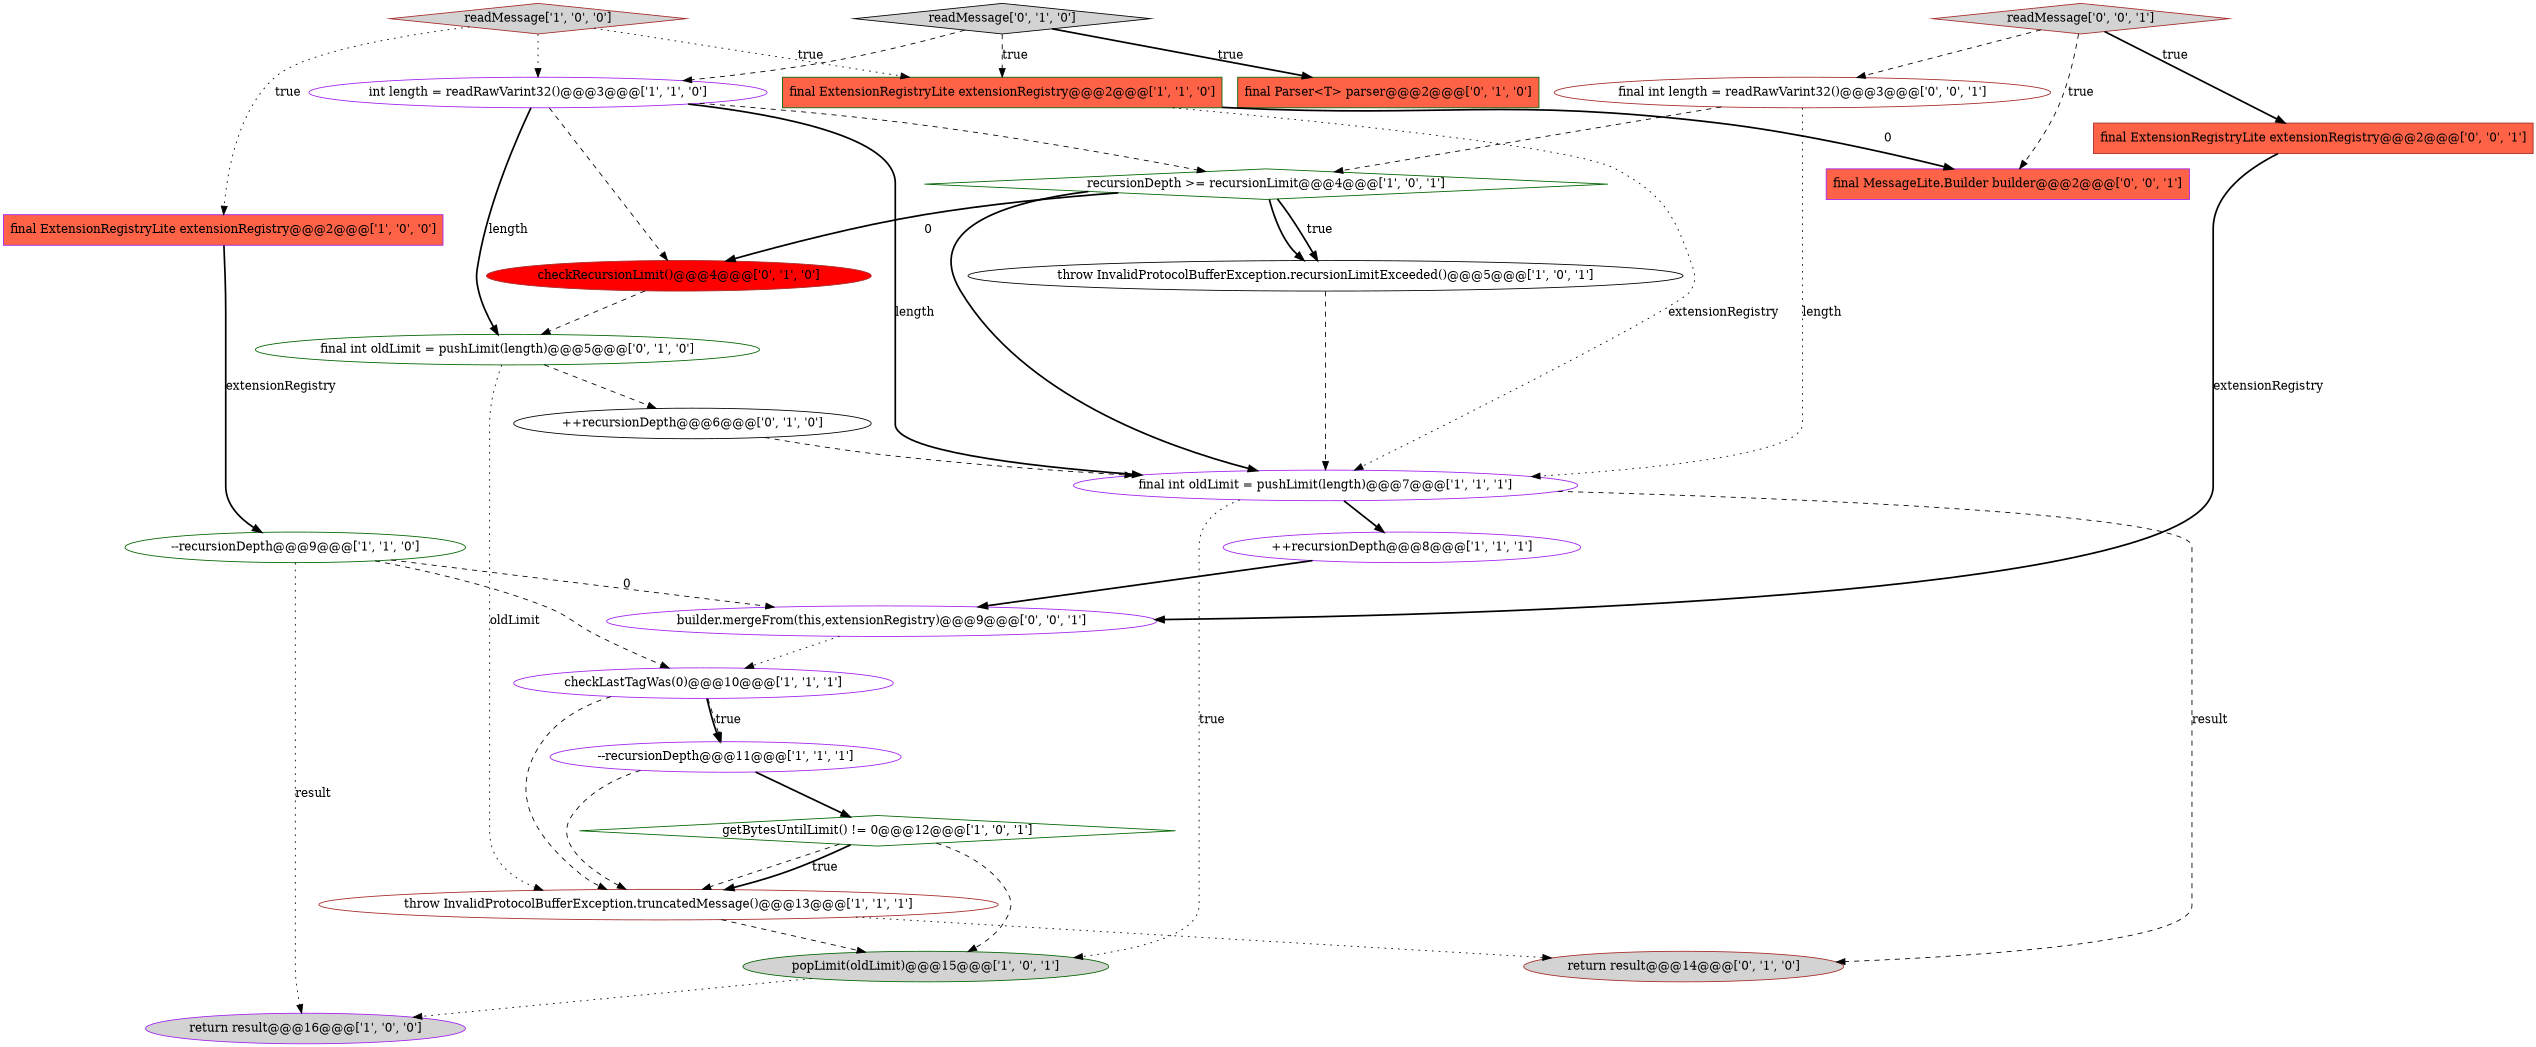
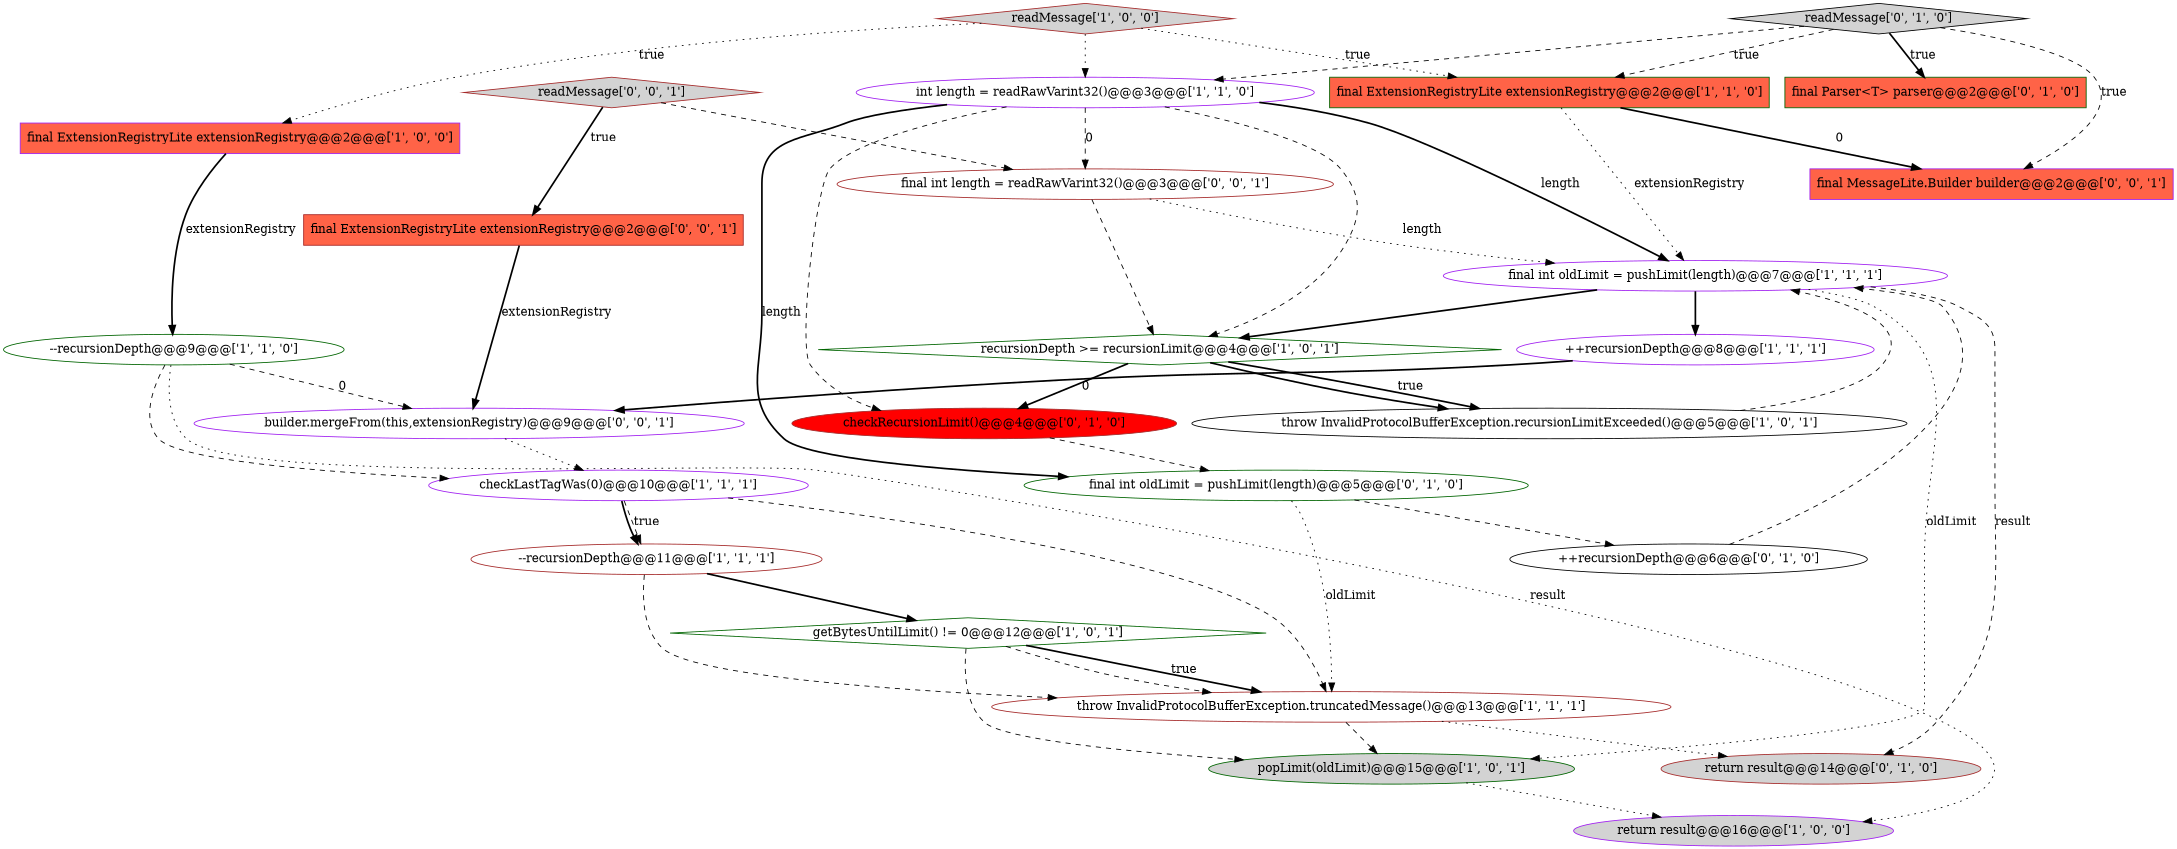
edge "readMessage['0', '0', '1']" -> "final MessageLite.Builder builder@@@2@@@['0', '0', '1']": now "readMessage['0', '1', '0']" -> "final MessageLite.Builder builder@@@2@@@['0', '0', '1']"
edge "int length = readRawVarint32()@@@3@@@['1', '1', '0']" -> "final int length = readRawVarint32()@@@3@@@['0', '0', '1']": added, label "0"
edge "recursionDepth >= recursionLimit@@@4@@@['1', '0', '1']" -> "final int oldLimit = pushLimit(length)@@@7@@@['1', '1', '1']": reversed
edge "final int oldLimit = pushLimit(length)@@@7@@@['1', '1', '1']" -> "popLimit(oldLimit)@@@15@@@['1', '0', '1']": label "true" -> "oldLimit"
node "--recursionDepth@@@11@@@['1', '1', '1']": color purple -> brown
